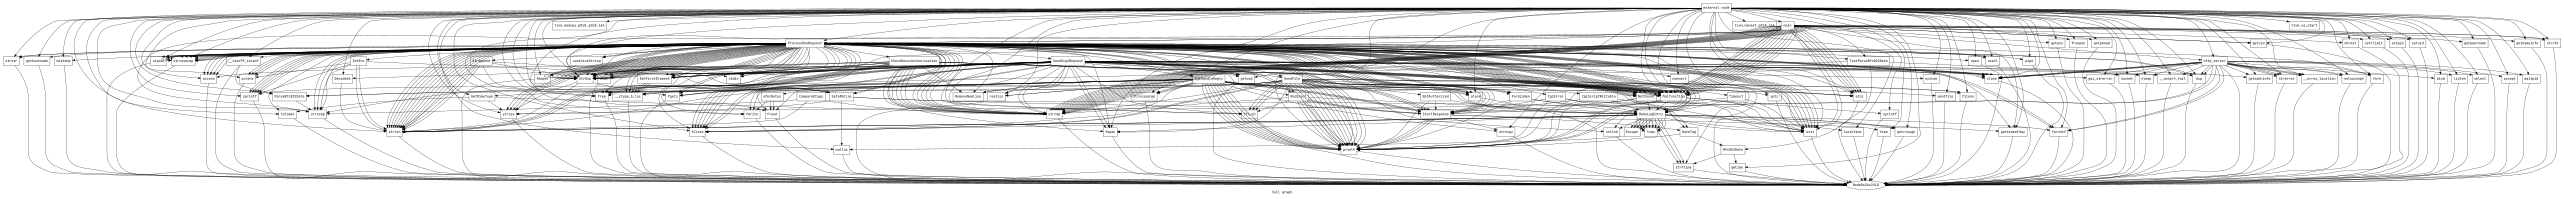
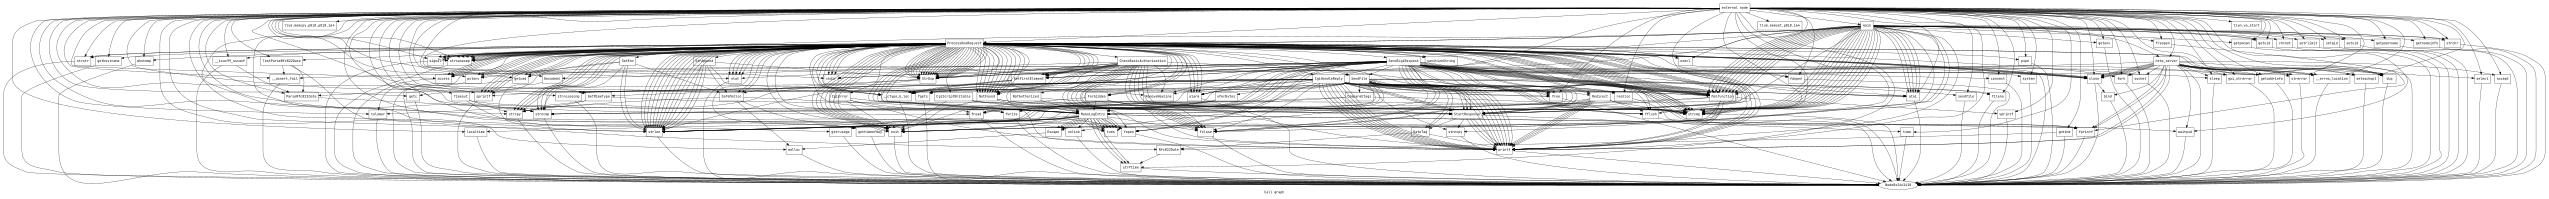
edge "external node" -> "bind": now "close" -> "bind"
node "open": removed
edge "sanitizeString" -> "fdopen": now "SendScgiRequest" -> "fdopen"
node "listen": removed
edge "MakeLogEntry" -> "waitpid": added
edge "Rfc822Date" -> "gmtime": reversed
